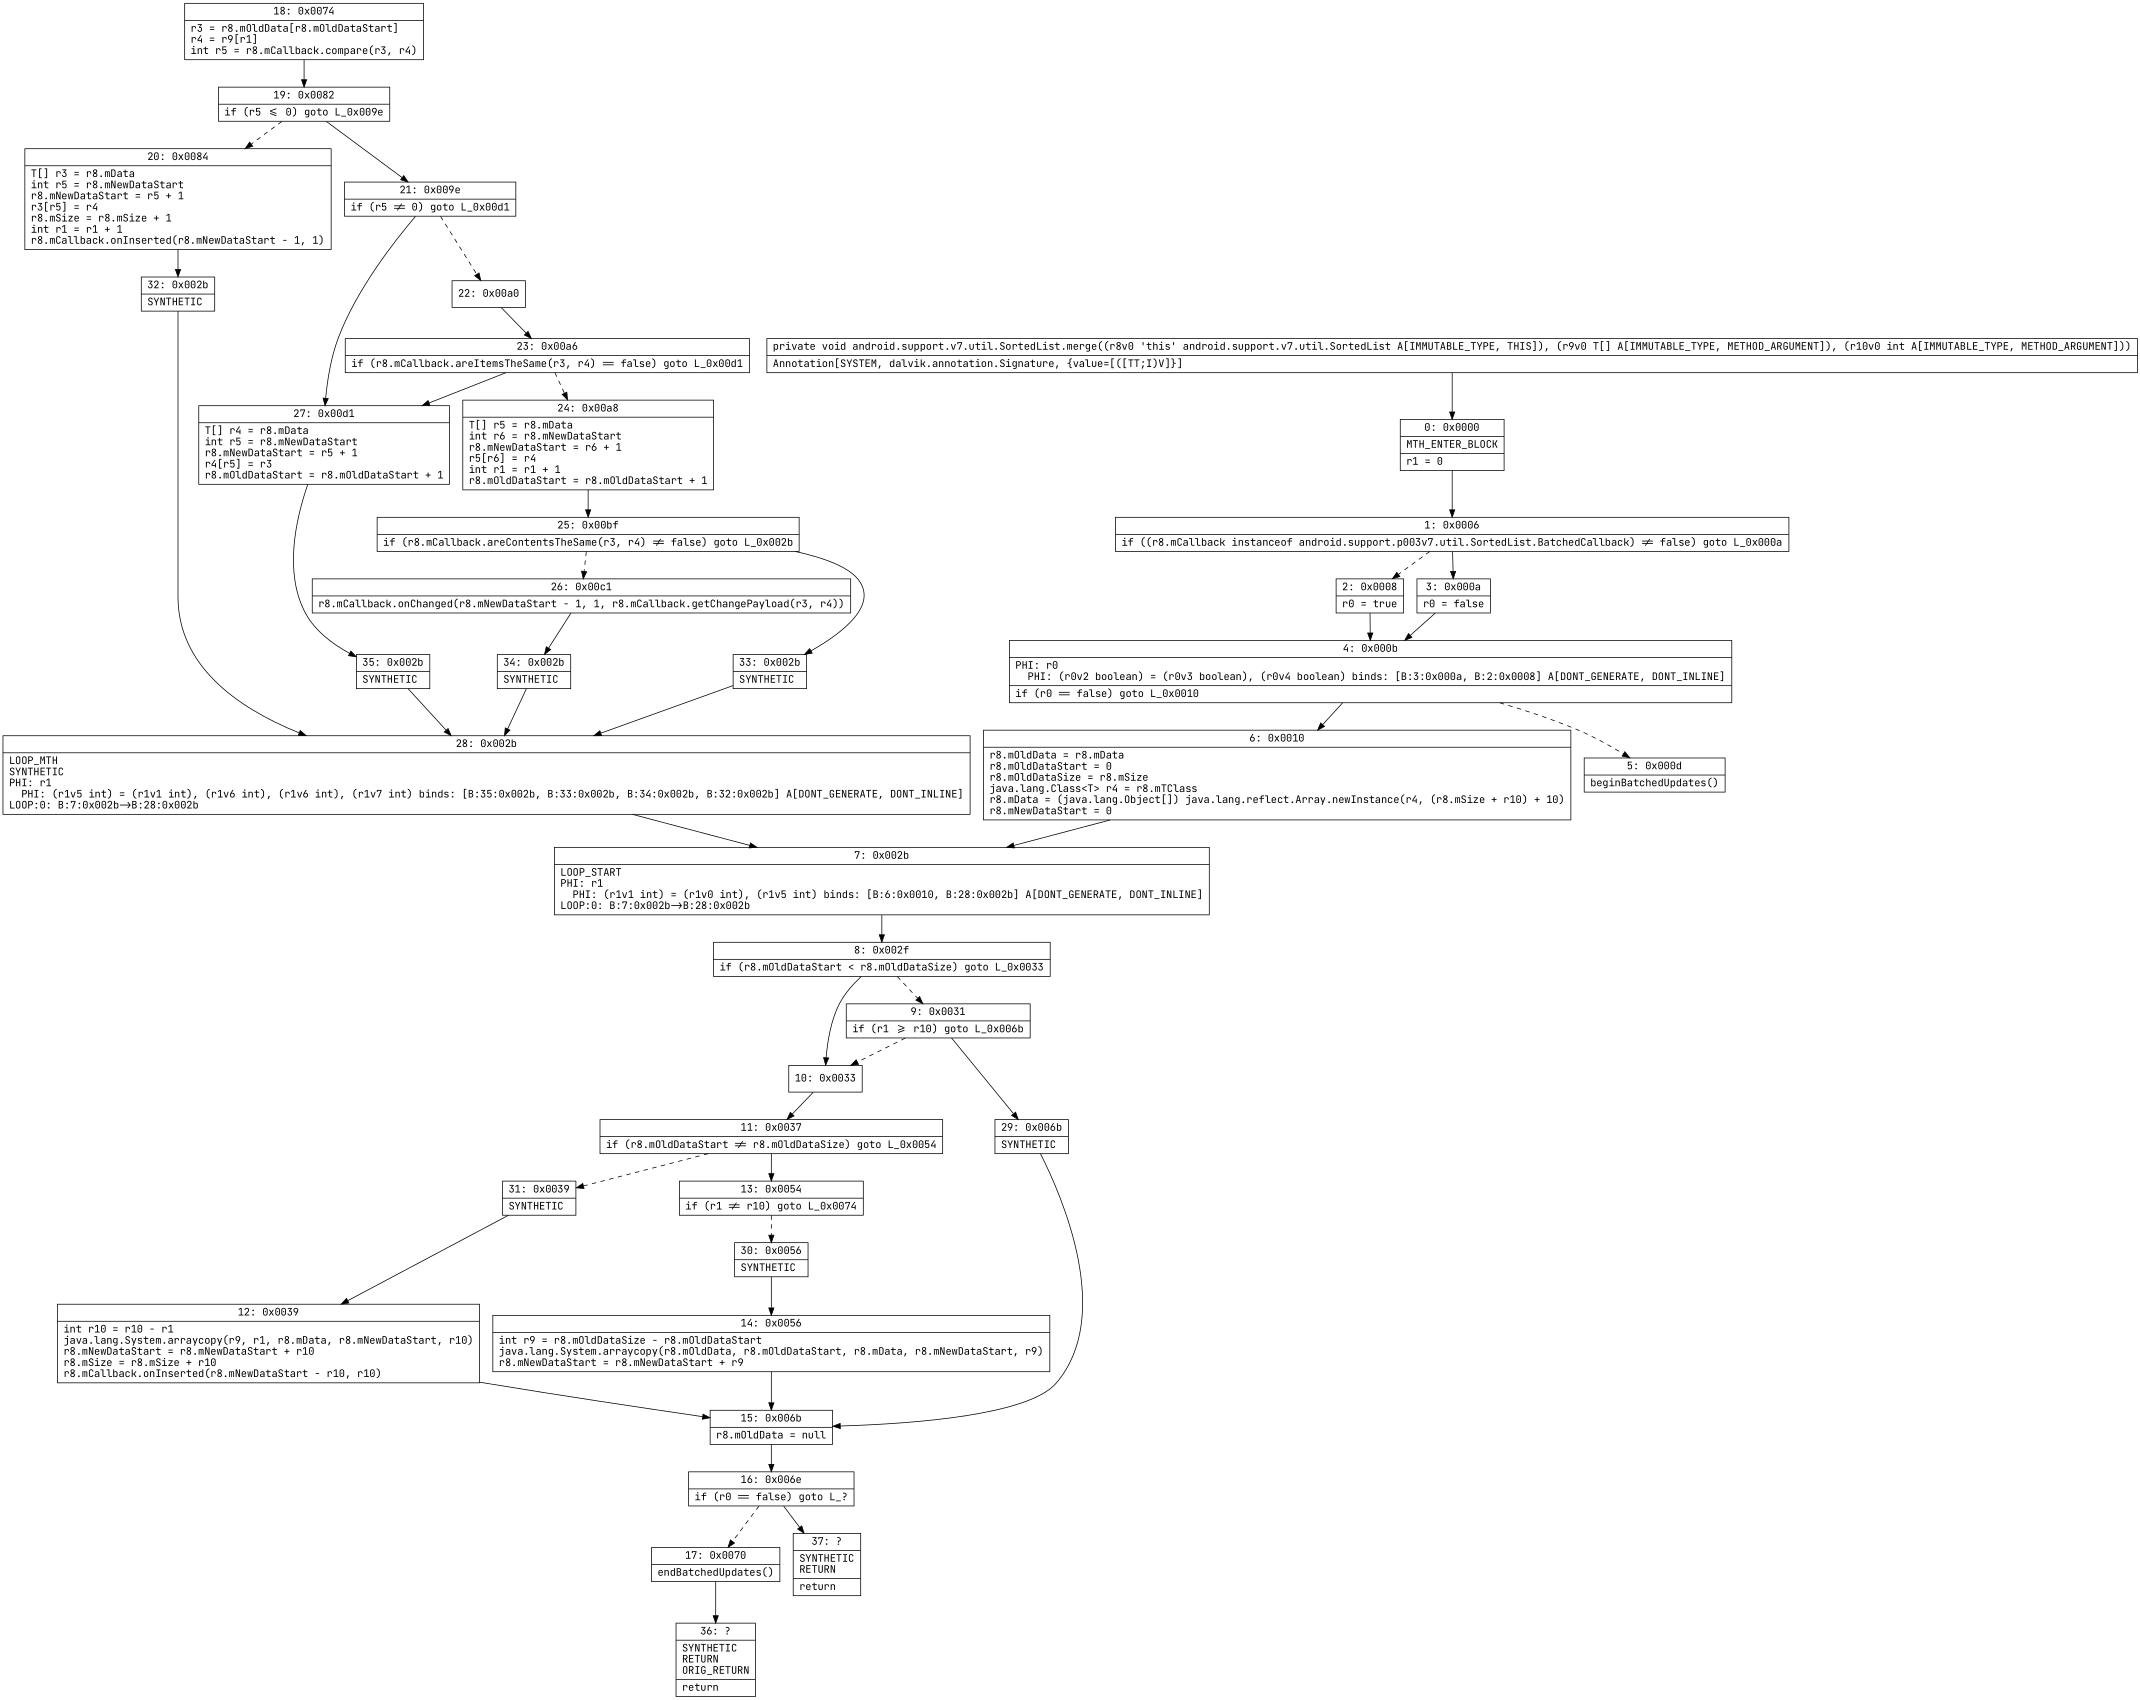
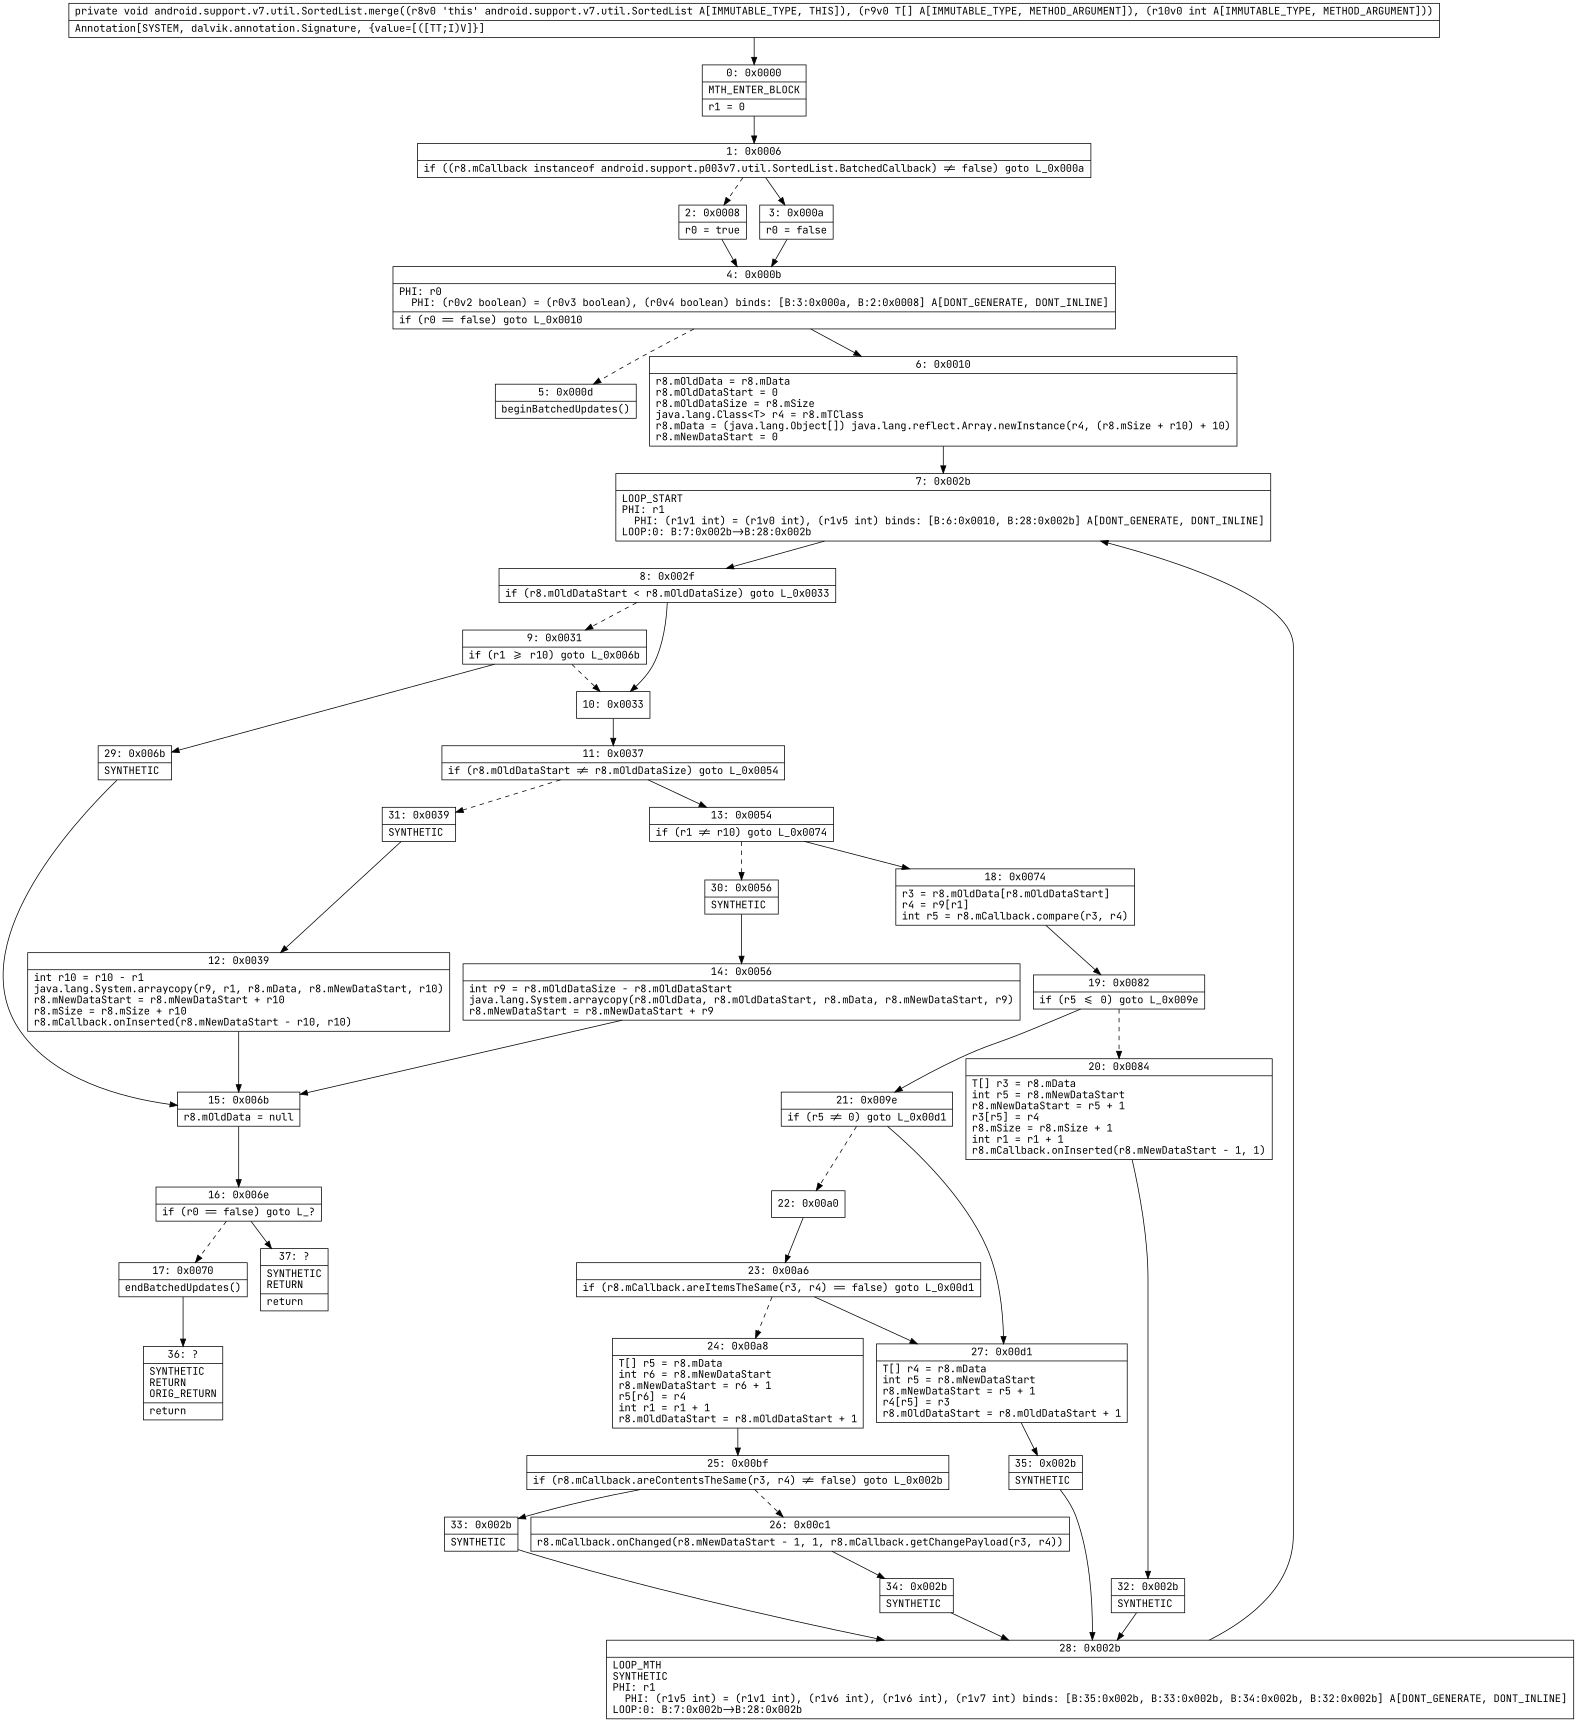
edge "13: 0x0054" -> "18: 0x0074": added
